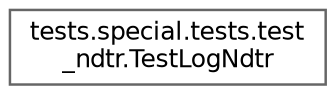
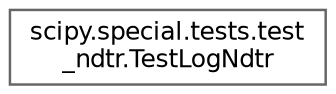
node "tests.special.tests.test _ndtr.TestLogNdtr": label "tests.special.tests.test _ndtr.TestLogNdtr" -> "scipy.special.tests.test _ndtr.TestLogNdtr"
